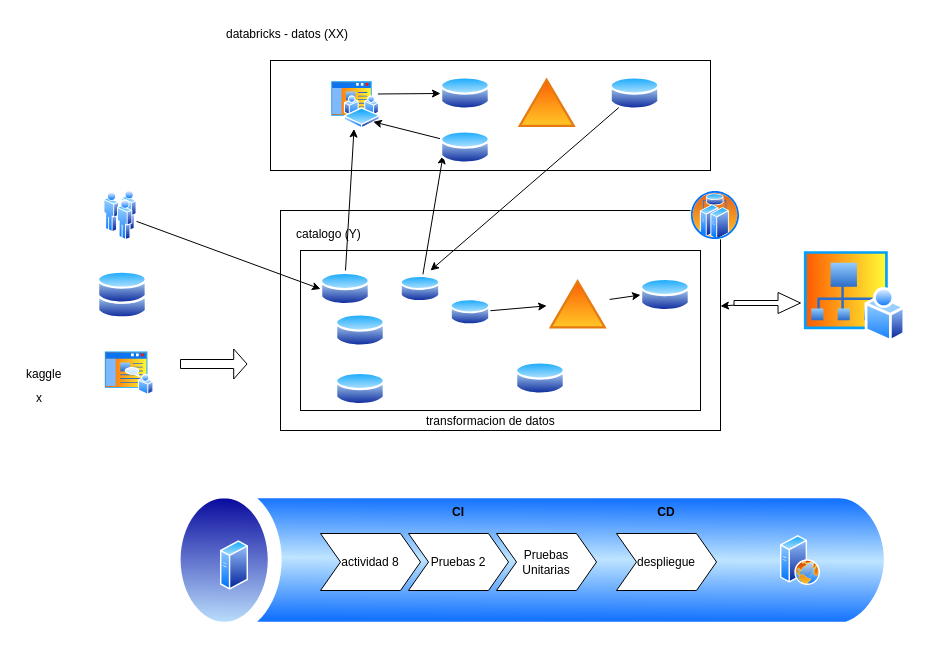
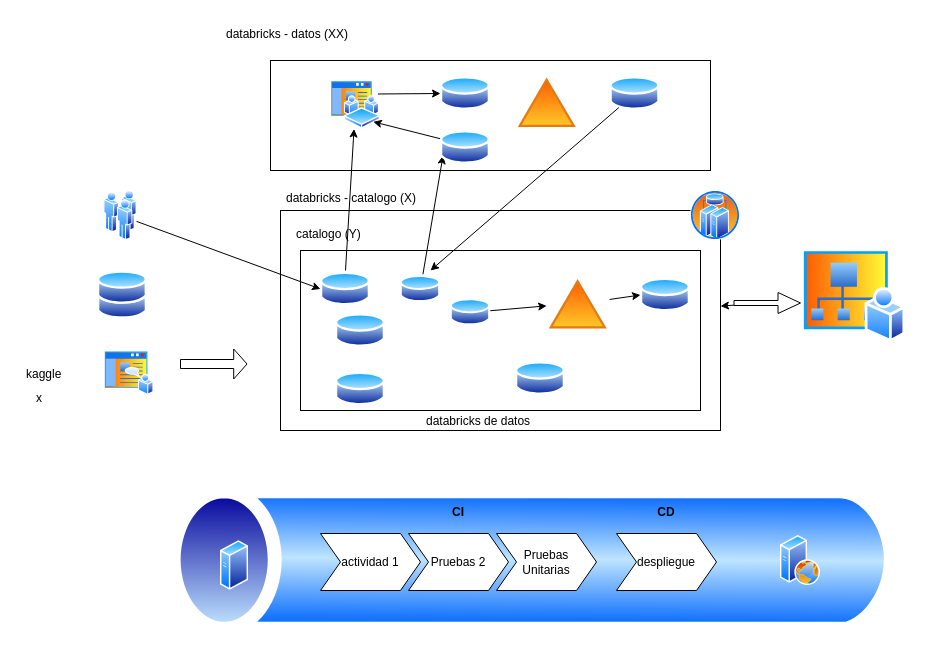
node "databricks - catalogo (X)": added
node "transformacion de datos": label "transformacion de datos" -> "databricks de datos"
node "actividad 8": label "actividad 8" -> "actividad 1"
